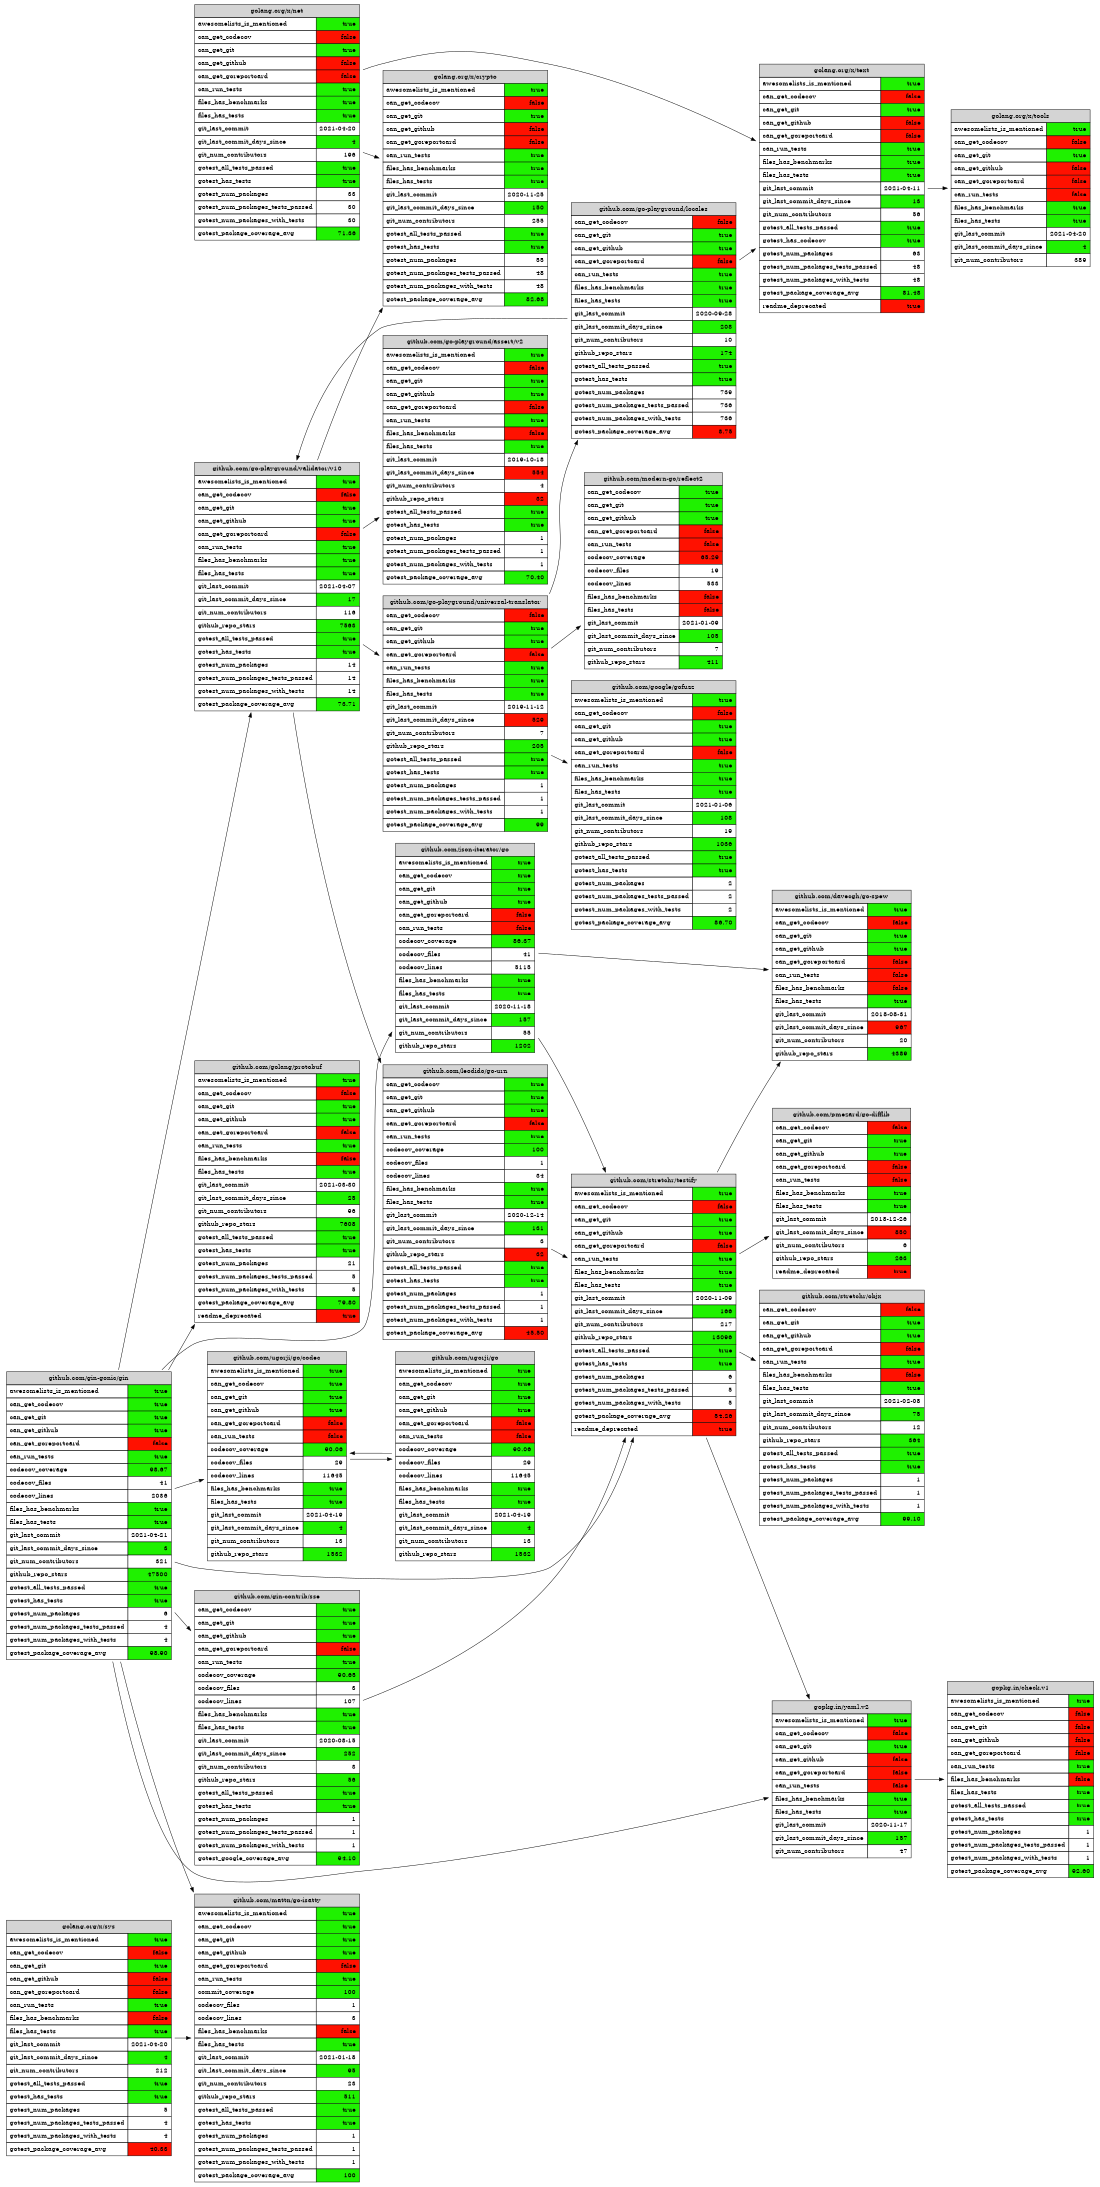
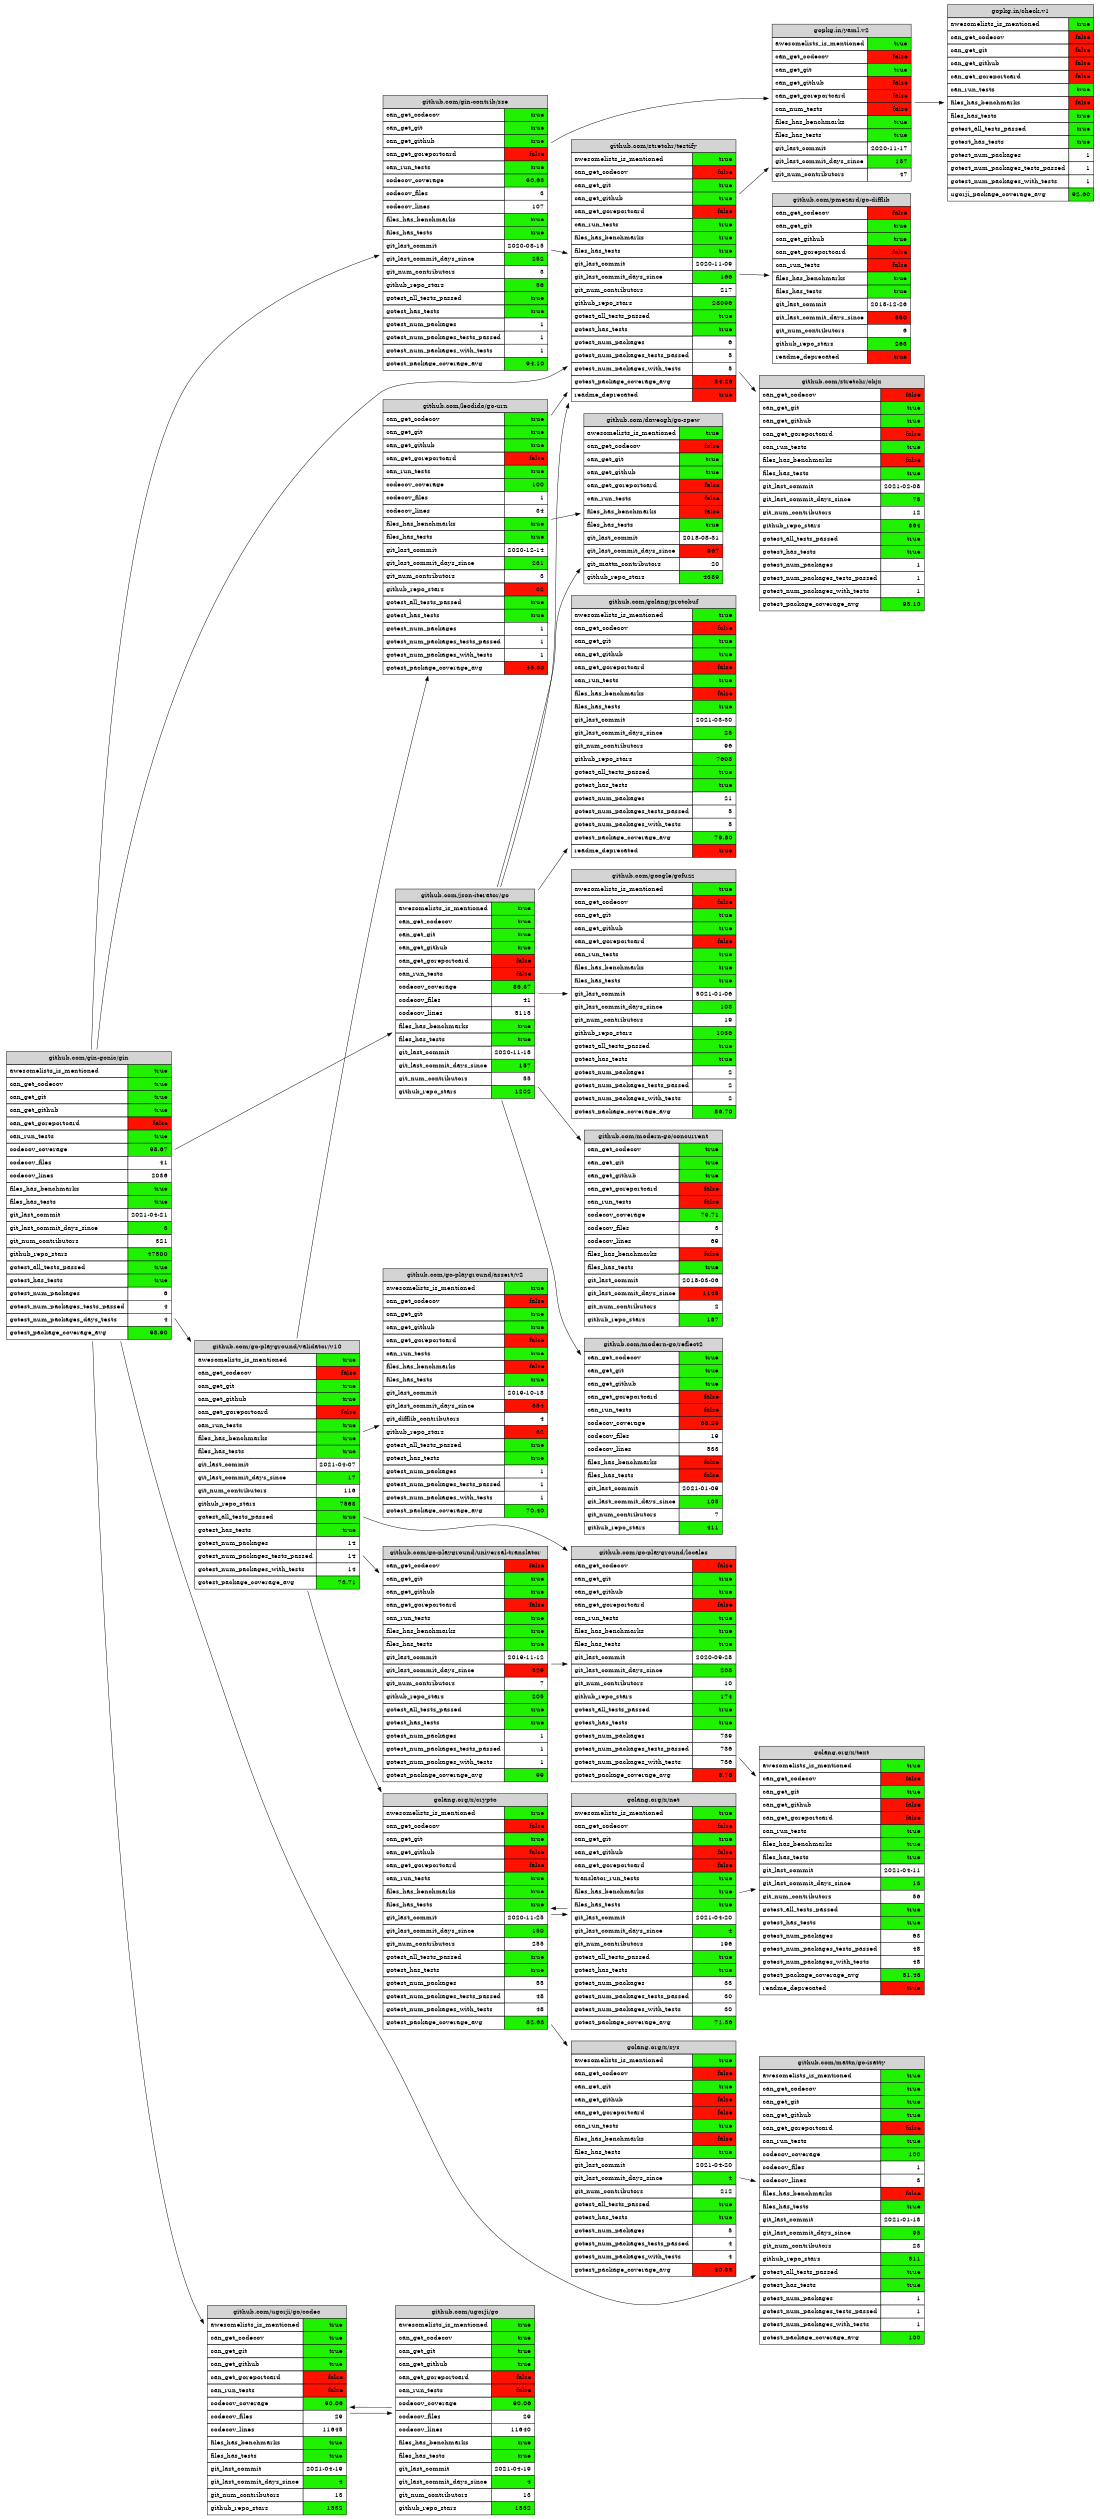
node "golang.org/x/net": text "can_run_tests" -> "translator_run_tests"
node "golang.org/x/tools": removed
node "golang.org/x/text": text "gotest_has_codecov" -> "gotest_has_tests"
edge "github.com/go-playground/locales" -> "github.com/go-playground/validator/v10": reversed
node "github.com/go-playground/assert/v2": text "git_num_contributors" -> "git_difflib_contributors"
edge "github.com/go-playground/universal-translator" -> "github.com/modern-go/reflect2": now "github.com/json-iterator/go" -> "github.com/modern-go/reflect2"
edge "github.com/go-playground/universal-translator" -> "github.com/google/gofuzz": now "github.com/json-iterator/go" -> "github.com/google/gofuzz"
node "github.com/google/gofuzz": text "2021-01-06" -> "5021-01-06"
node "github.com/davecgh/go-spew": text "git_num_contributors" -> "git_mattn_contributors"
edge "github.com/stretchr/testify" -> "github.com/davecgh/go-spew": now "github.com/leodido/go-urn" -> "github.com/davecgh/go-spew"
node "github.com/leodido/go-urn": text "131" -> "231"
node "github.com/modern-go/concurrent": added
node "github.com/stretchr/testify": text "13096" -> "23096"
edge "github.com/gin-gonic/gin" -> "github.com/golang/protobuf": now "github.com/json-iterator/go" -> "github.com/golang/protobuf"
node "github.com/ugorji/go": text "11645" -> "11640"
node "github.com/stretchr/objx": text "99.10" -> "95.10"
node "github.com/gin-gonic/gin": text "gotest_num_packages_with_tests" -> "gotest_num_packages_days_tests"
node "gopkg.in/yaml.v2": text "can_run_tests" -> "can_num_tests"
node "github.com/gin-contrib/sse": text "gotest_google_coverage_avg" -> "gotest_package_coverage_avg"
edge "github.com/gin-gonic/gin" -> "gopkg.in/yaml.v2": now "github.com/gin-contrib/sse" -> "gopkg.in/yaml.v2"
node "gopkg.in/check.v1": text "gotest_package_coverage_avg" -> "ugorji_package_coverage_avg"
edge "golang.org/x/crypto" -> "golang.org/x/net": added
node "github.com/mattn/go-isatty": text "commit_coverage" -> "codecov_coverage"
edge "golang.org/x/crypto" -> "golang.org/x/sys": added
